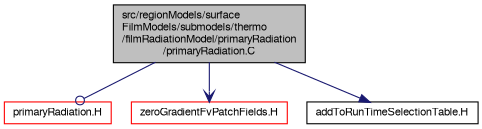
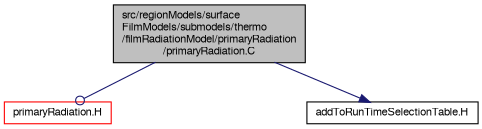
node "zeroGradientFvPatchFields.H": removed
